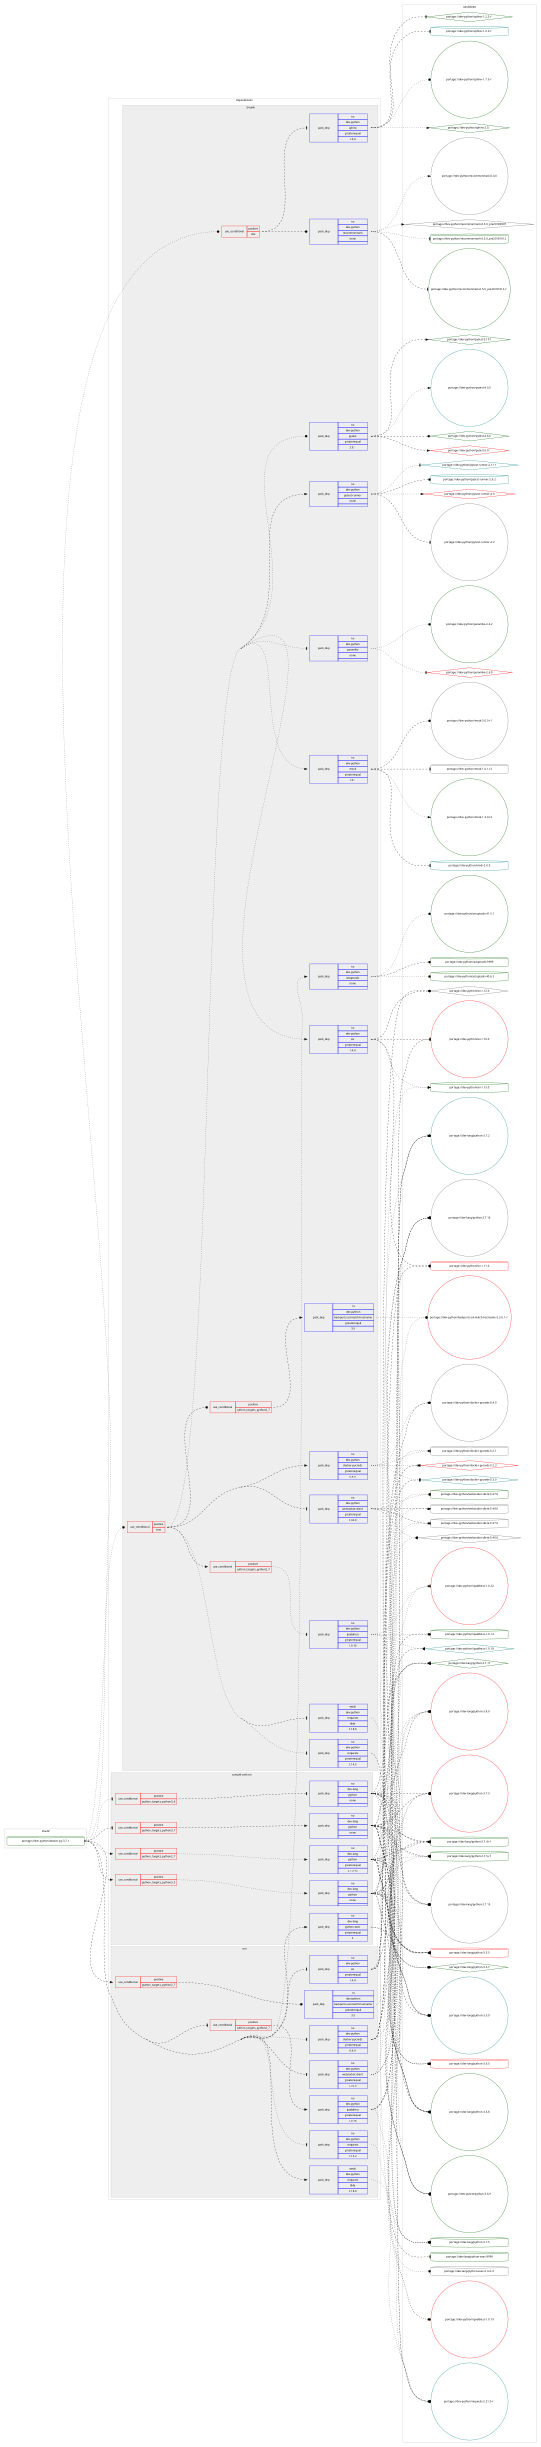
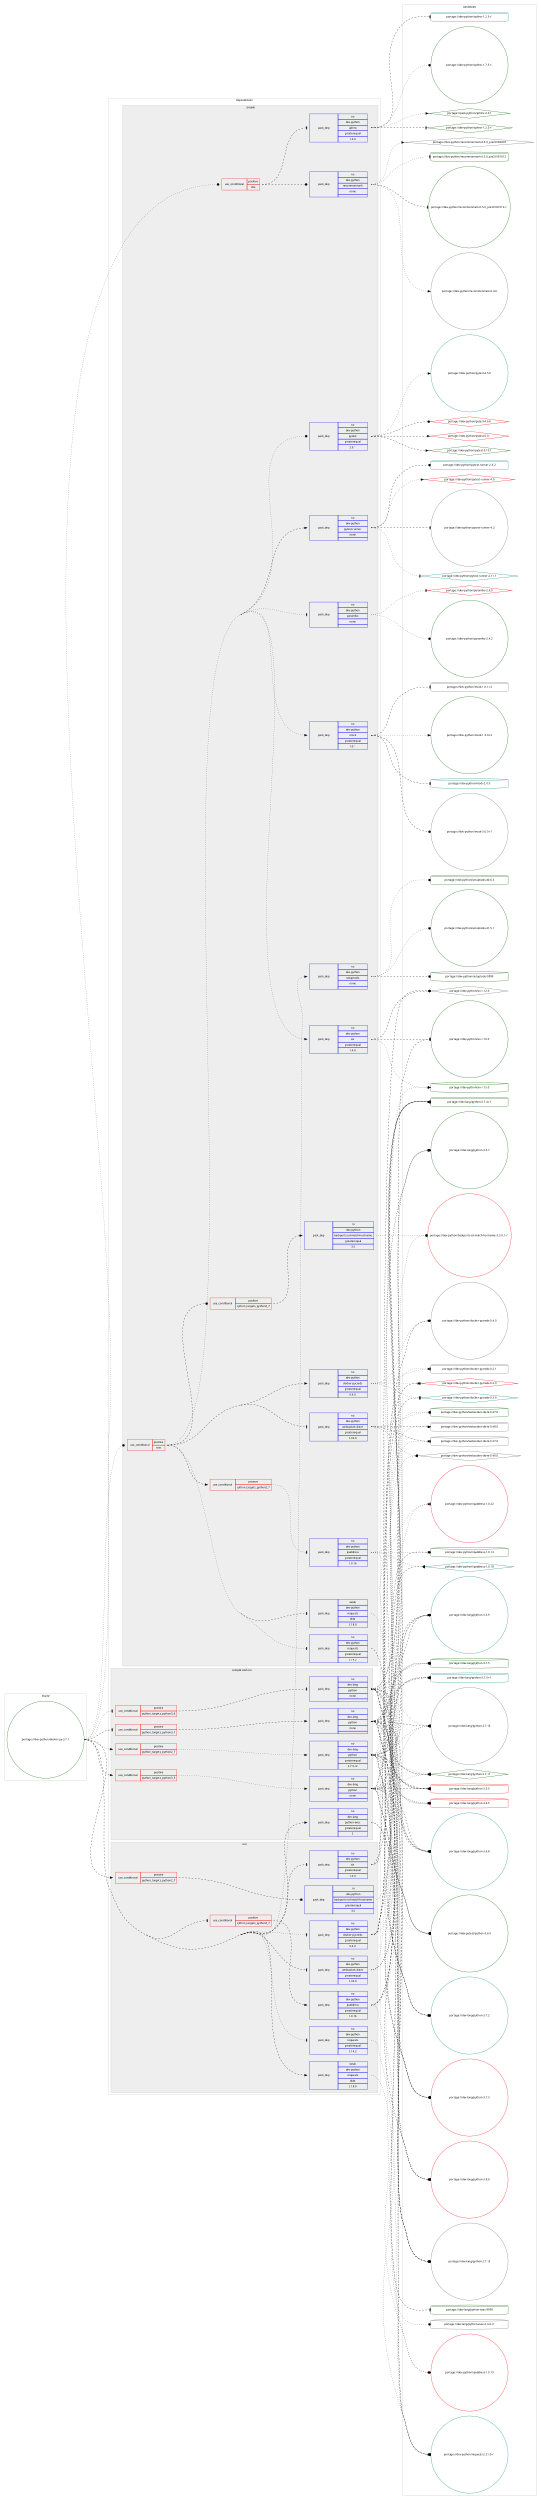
node "portage://dev-python/sphinx-2.0.1": label "portage://dev-python/sphinx-2.0.1" -> "portage://pack-python/sphinx-2.0.1"
node "portage://dev-python/pytest-4.6.6": color darkgreen -> red
node "portage://dev-python/six-1.10.0": color red -> darkgreen
node "portage://dev-python/six-1.11.0": removed
node "portage://dev-python/docker-py-3.7.1": shape cylinder -> circle
node "portage://dev-lang/python-3.7.5-r1": color darkgreen -> teal
node "portage://dev-lang/python-3.5.7": shape diamond -> circle
node "portage://dev-lang/python-3.6.8": color darkgreen -> teal
